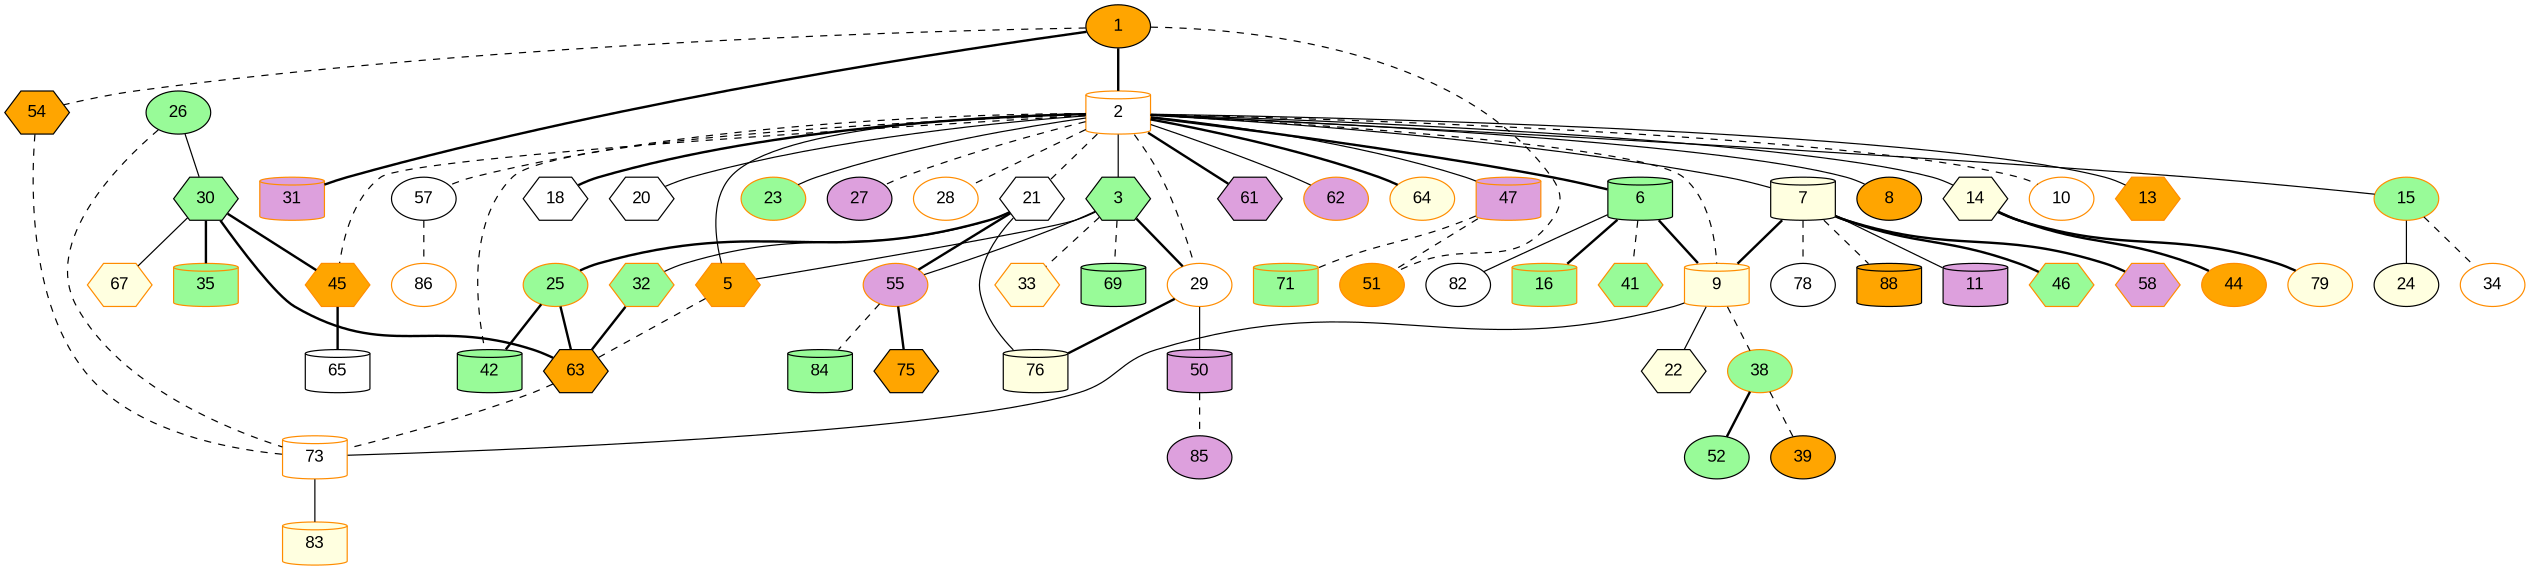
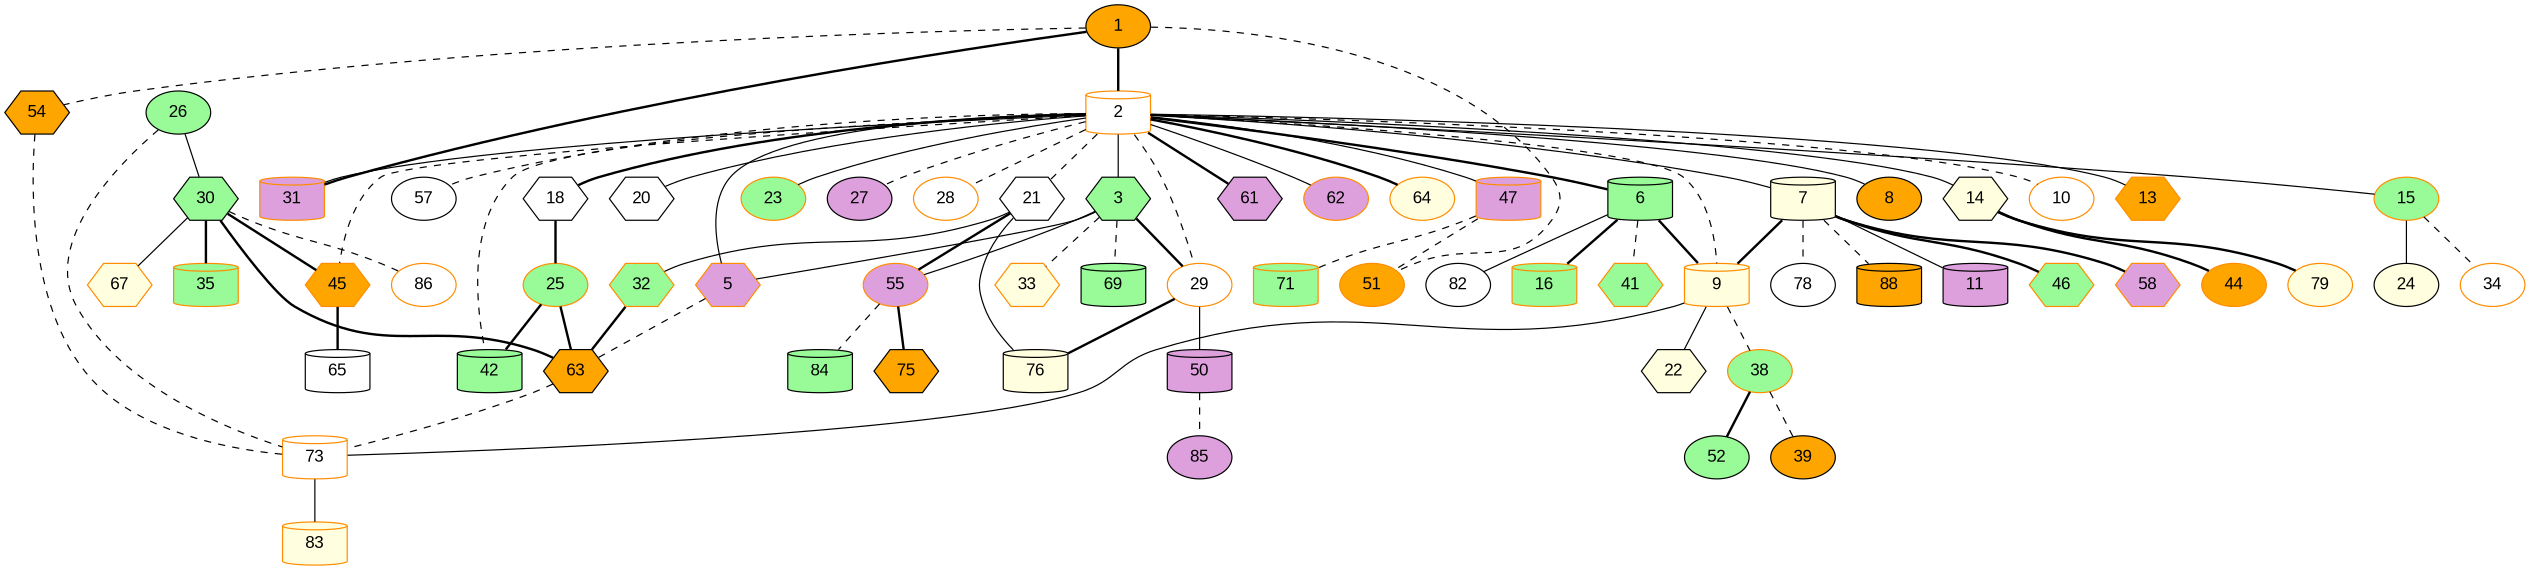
edge "2" -- "31": added
edge "57" -- "86": now "30" -- "86"
edge "21" -- "25": now "18" -- "25"
node "5": fillcolor orange -> plum
